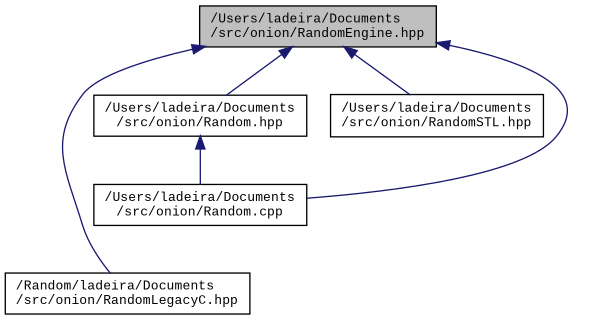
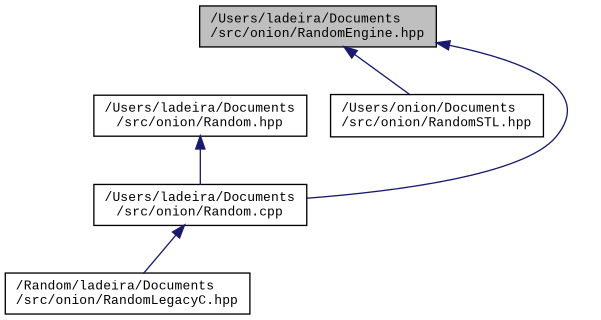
edge "/Users/ladeira/Documents /src/onion/Random.hpp" -> "/Users/ladeira/Documents /src/onion/RandomEngine.hpp": removed
node "/Users/ladeira/Documents /src/onion/RandomSTL.hpp": label "/Users/ladeira/Documents /src/onion/RandomSTL.hpp" -> "/Users/onion/Documents /src/onion/RandomSTL.hpp"
edge "/Random/ladeira/Documents /src/onion/RandomLegacyC.hpp" -> "/Users/ladeira/Documents /src/onion/RandomEngine.hpp": now "/Random/ladeira/Documents /src/onion/RandomLegacyC.hpp" -> "/Users/ladeira/Documents /src/onion/Random.cpp"
